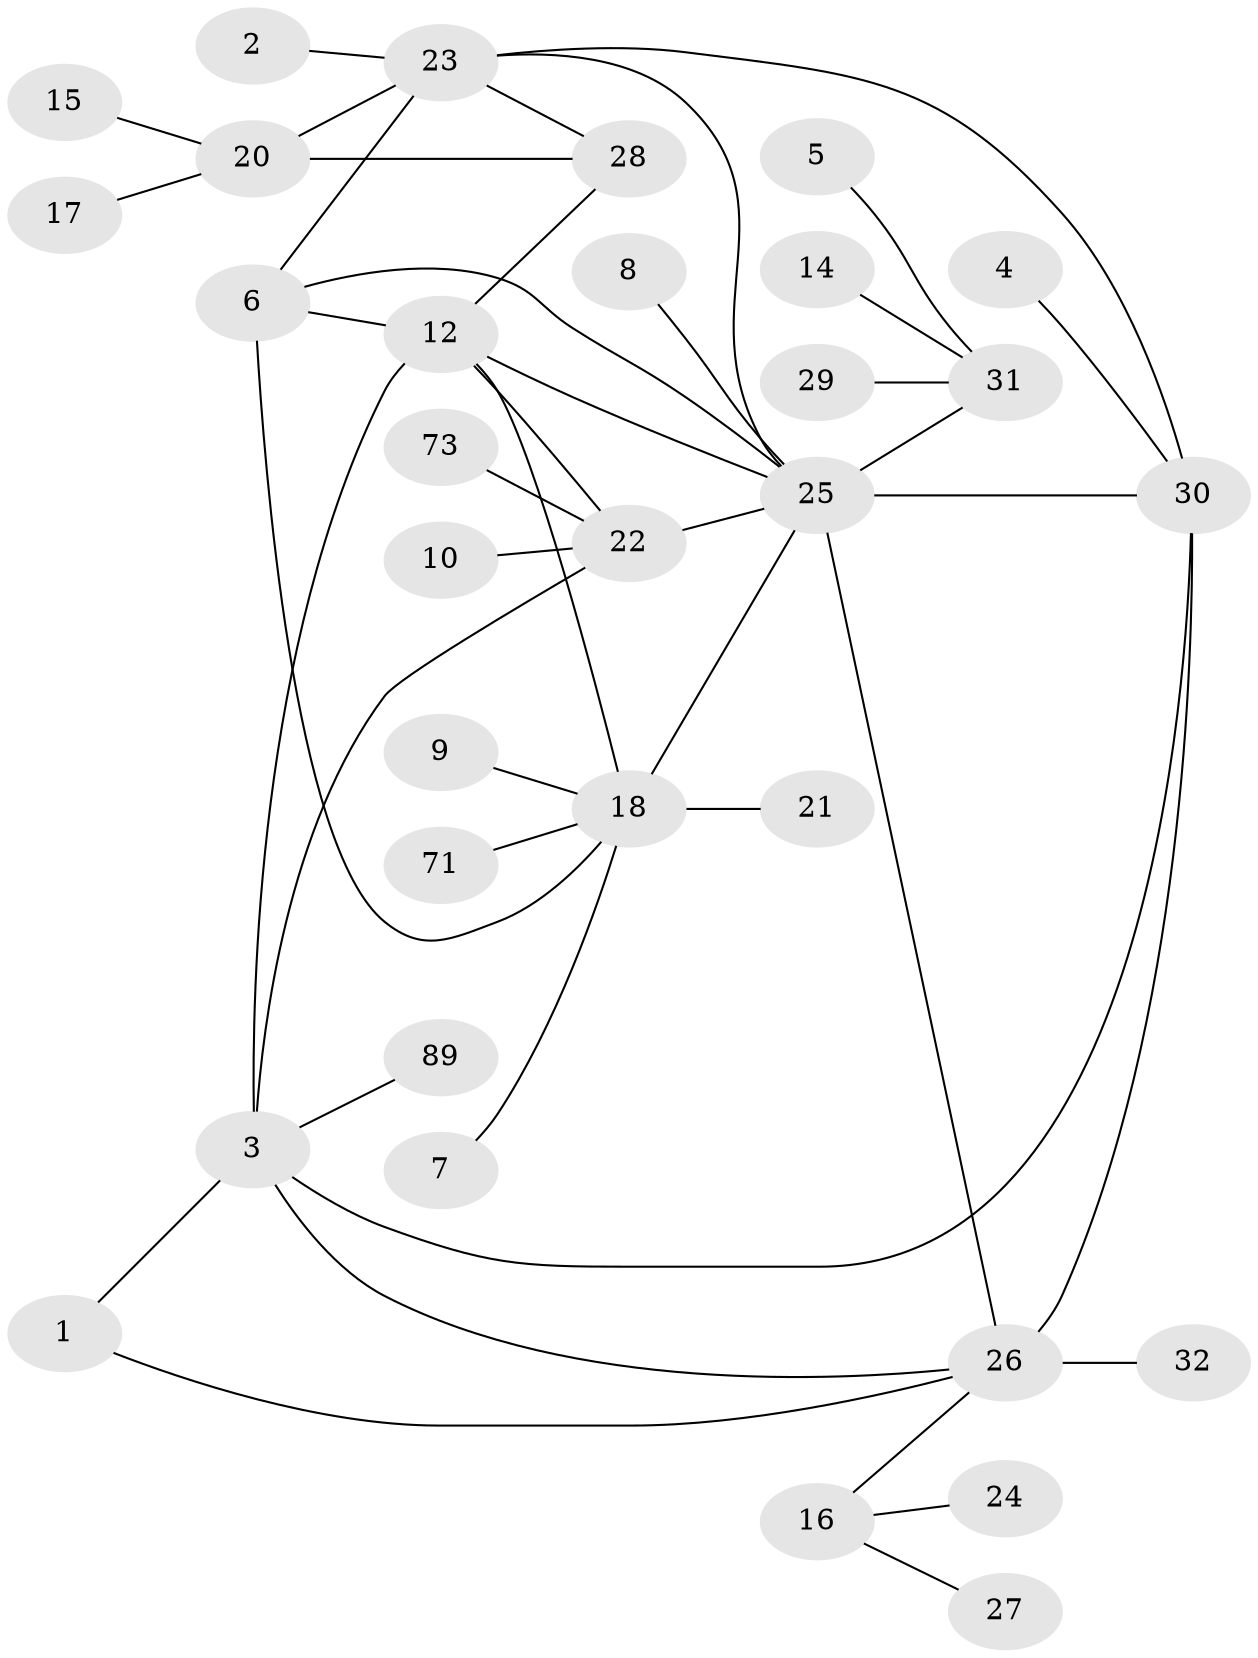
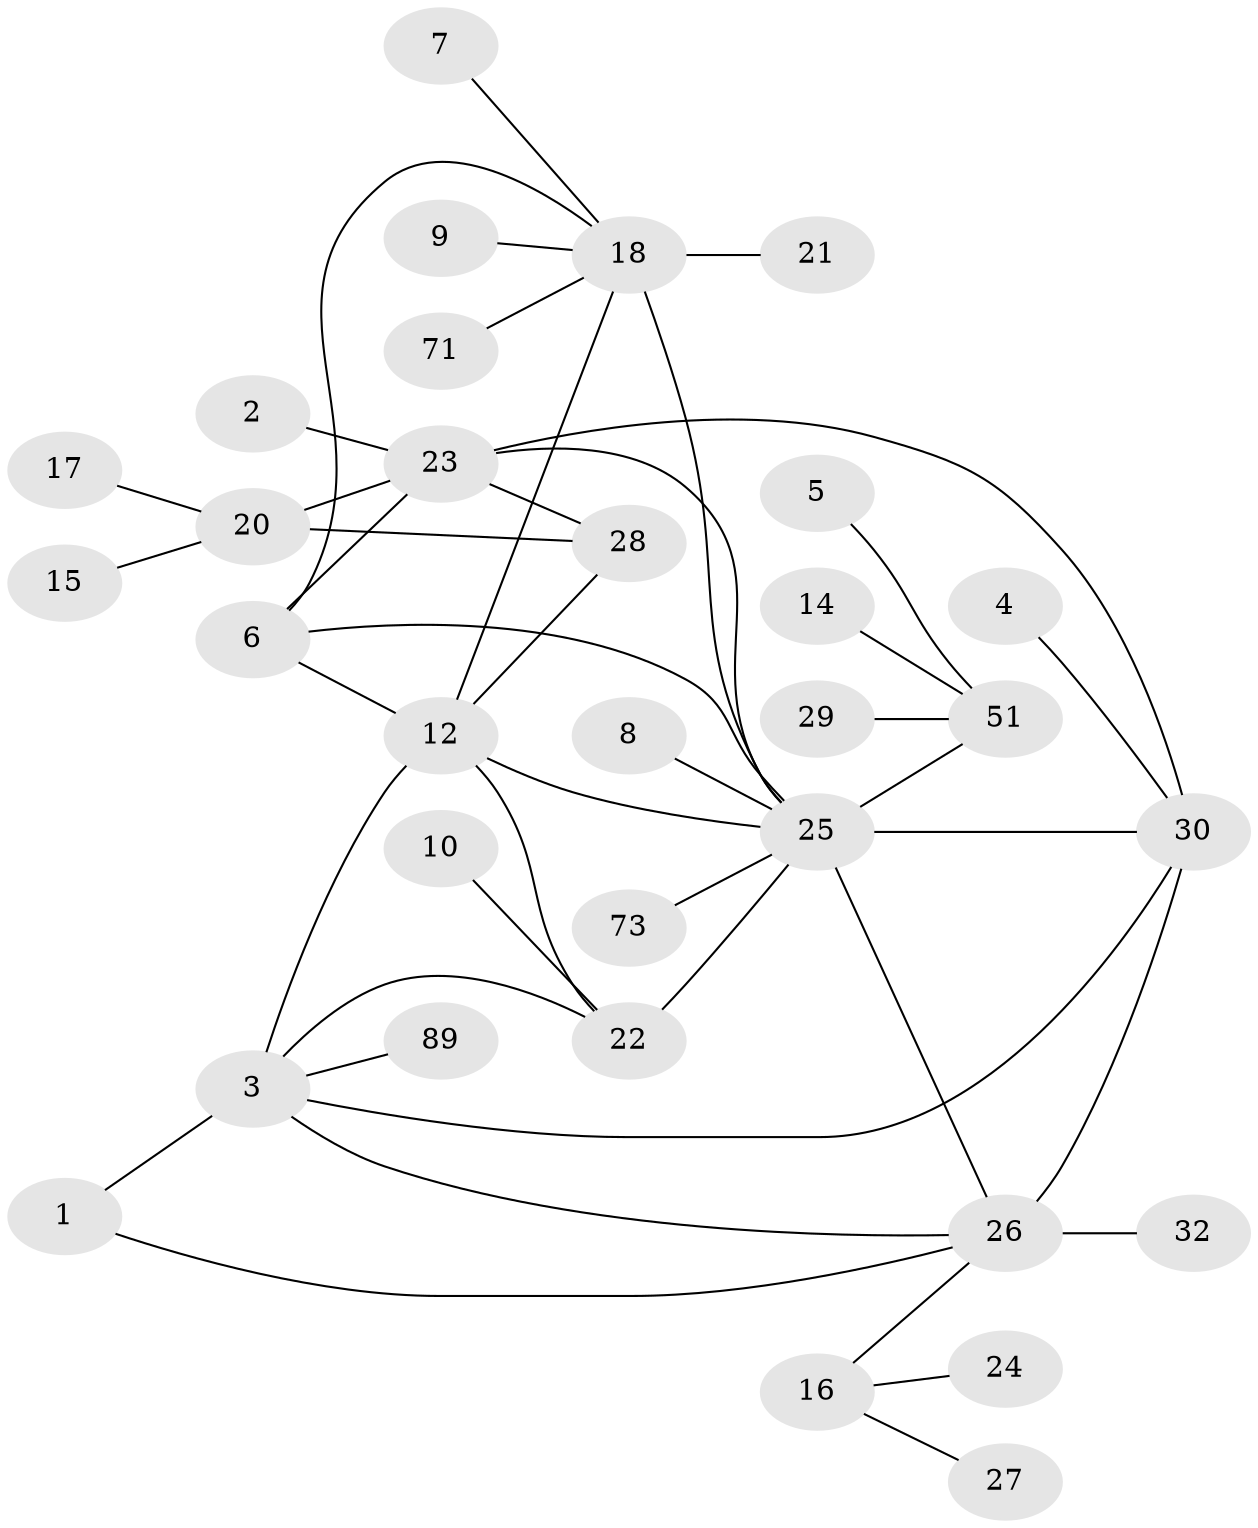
node "31": label "31" -> "51"
edge "73" -- "22": now "73" -- "25"
